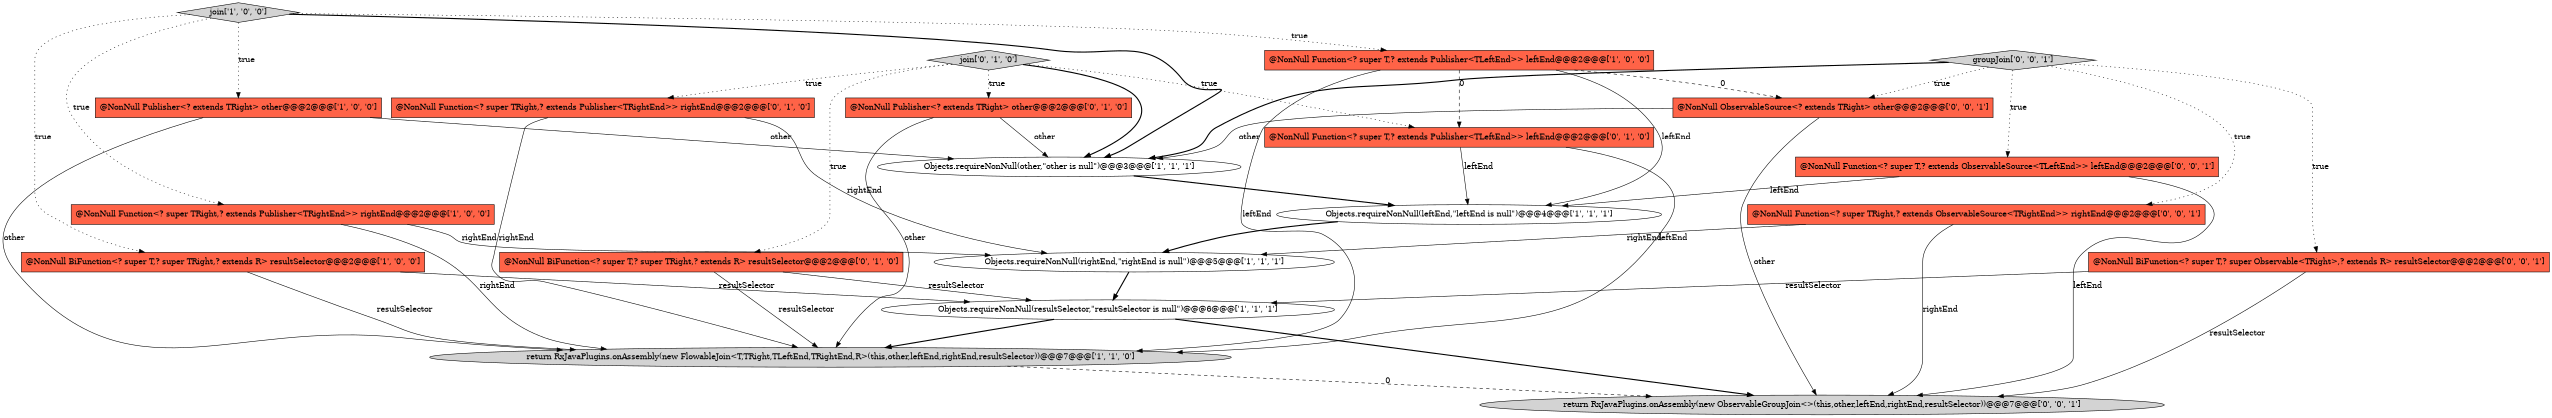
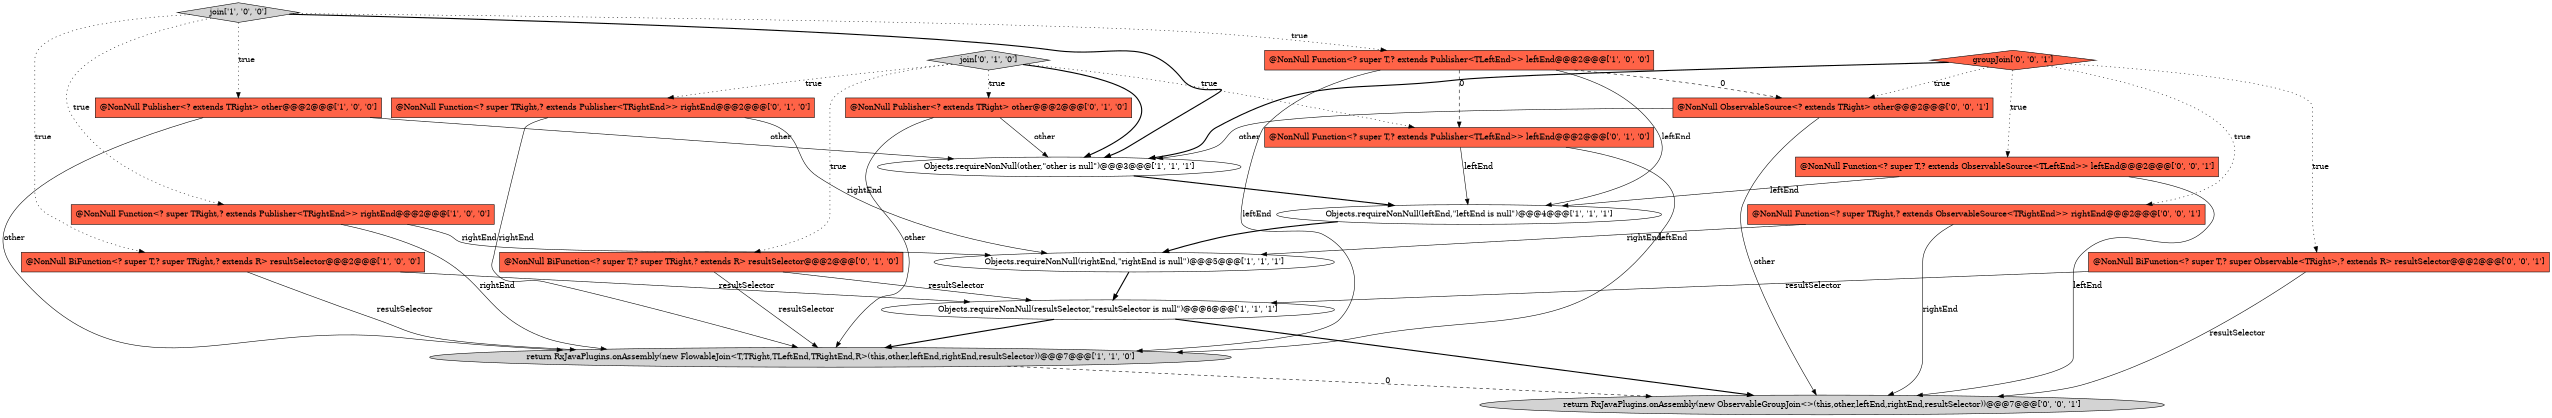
node "groupJoin['0', '0', '1']": fillcolor lightgray -> tomato
